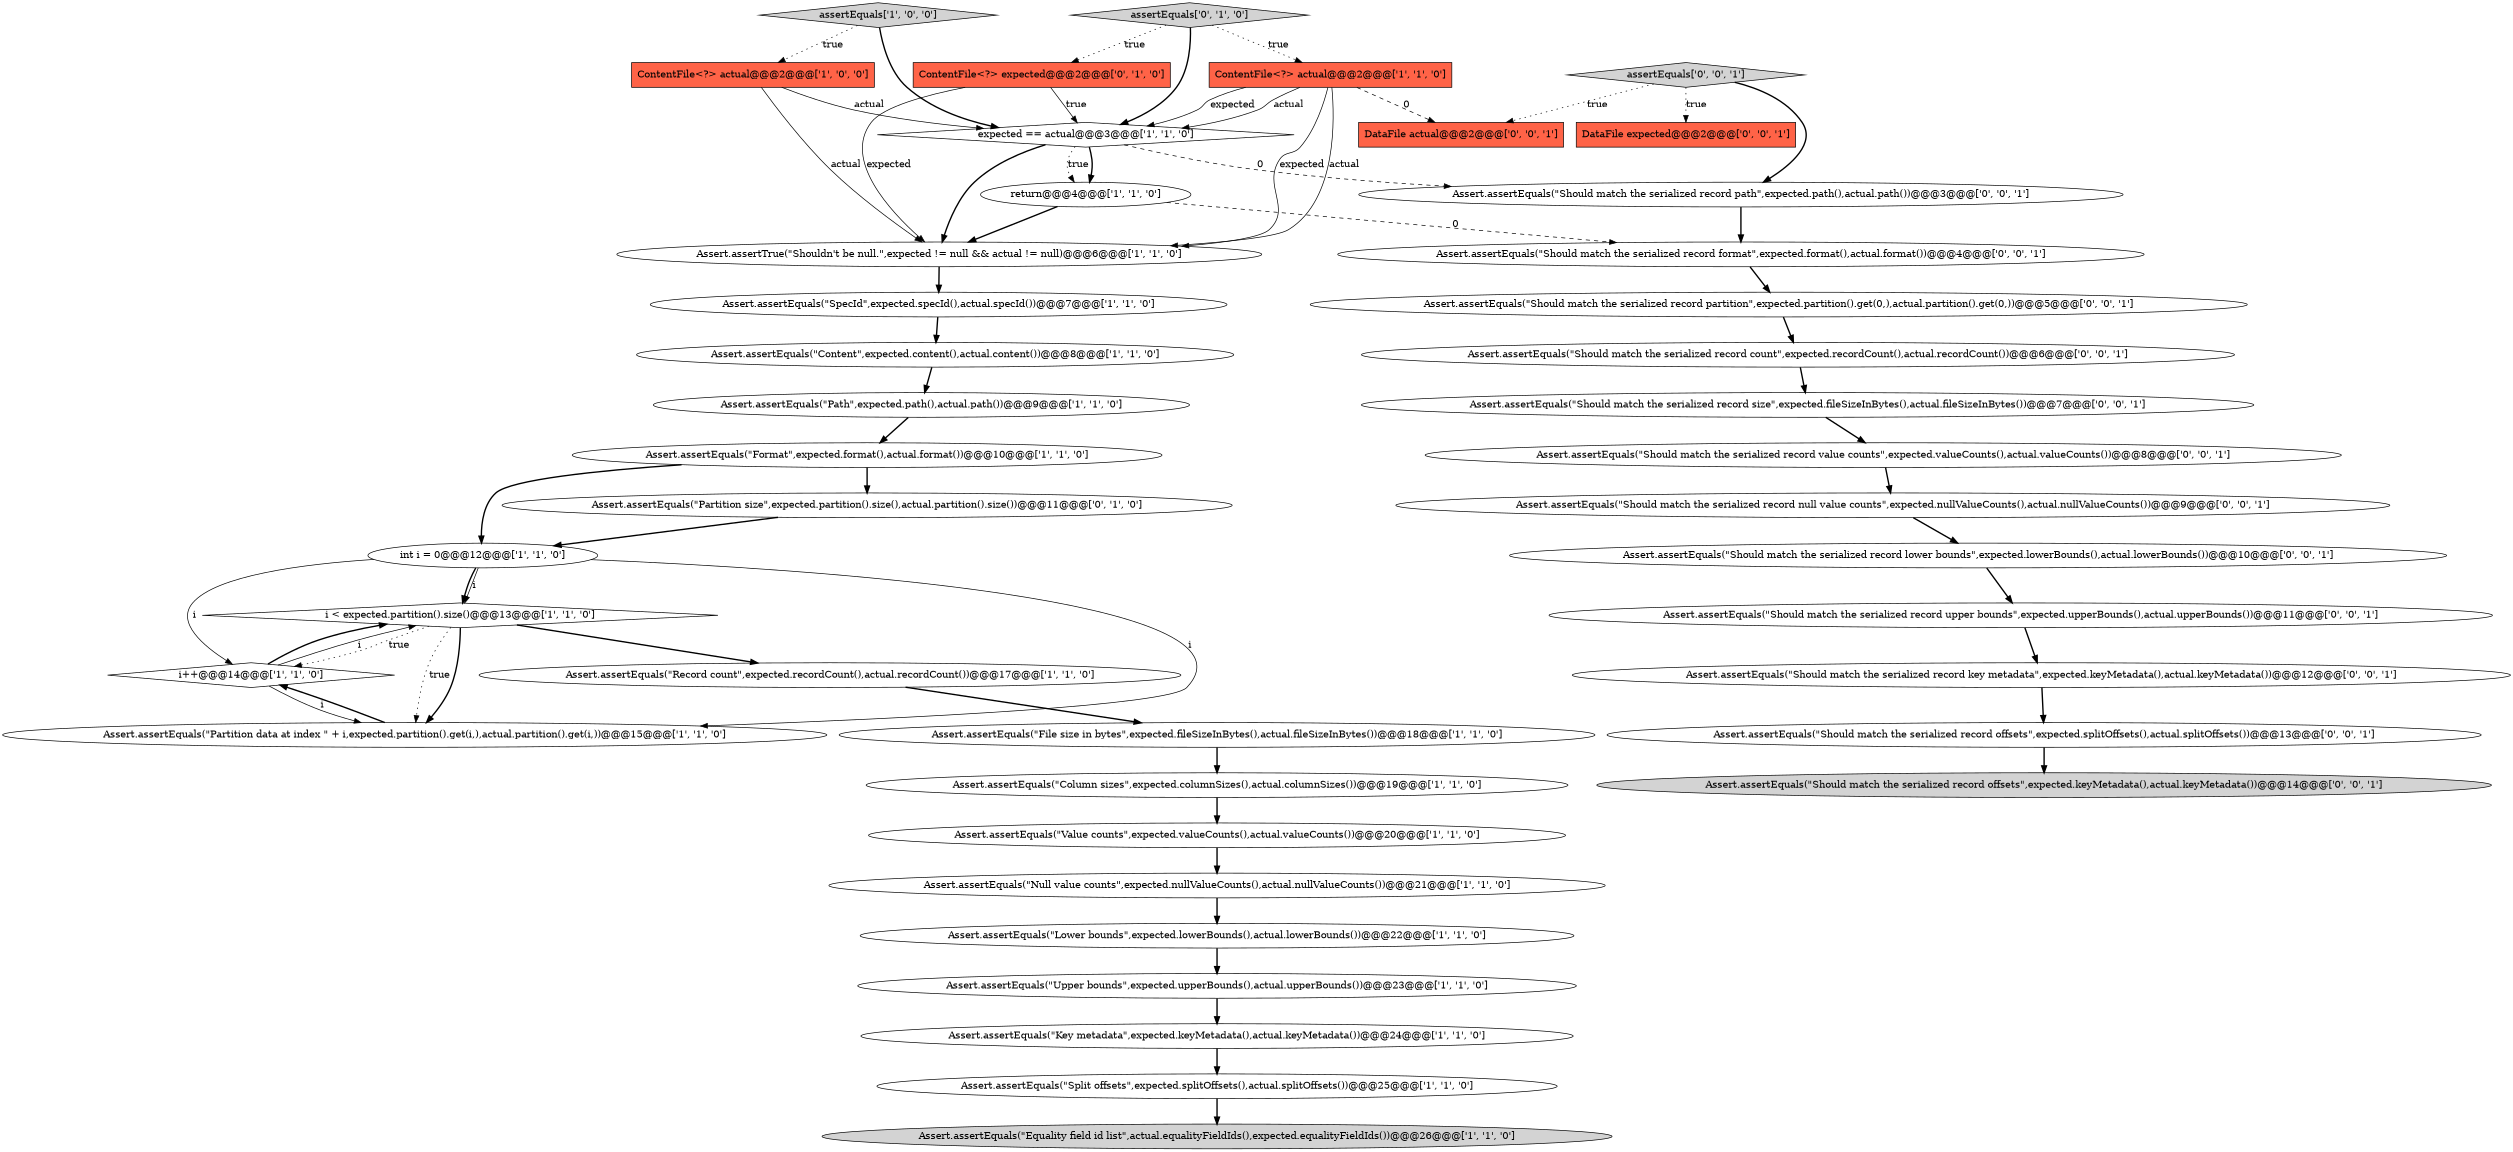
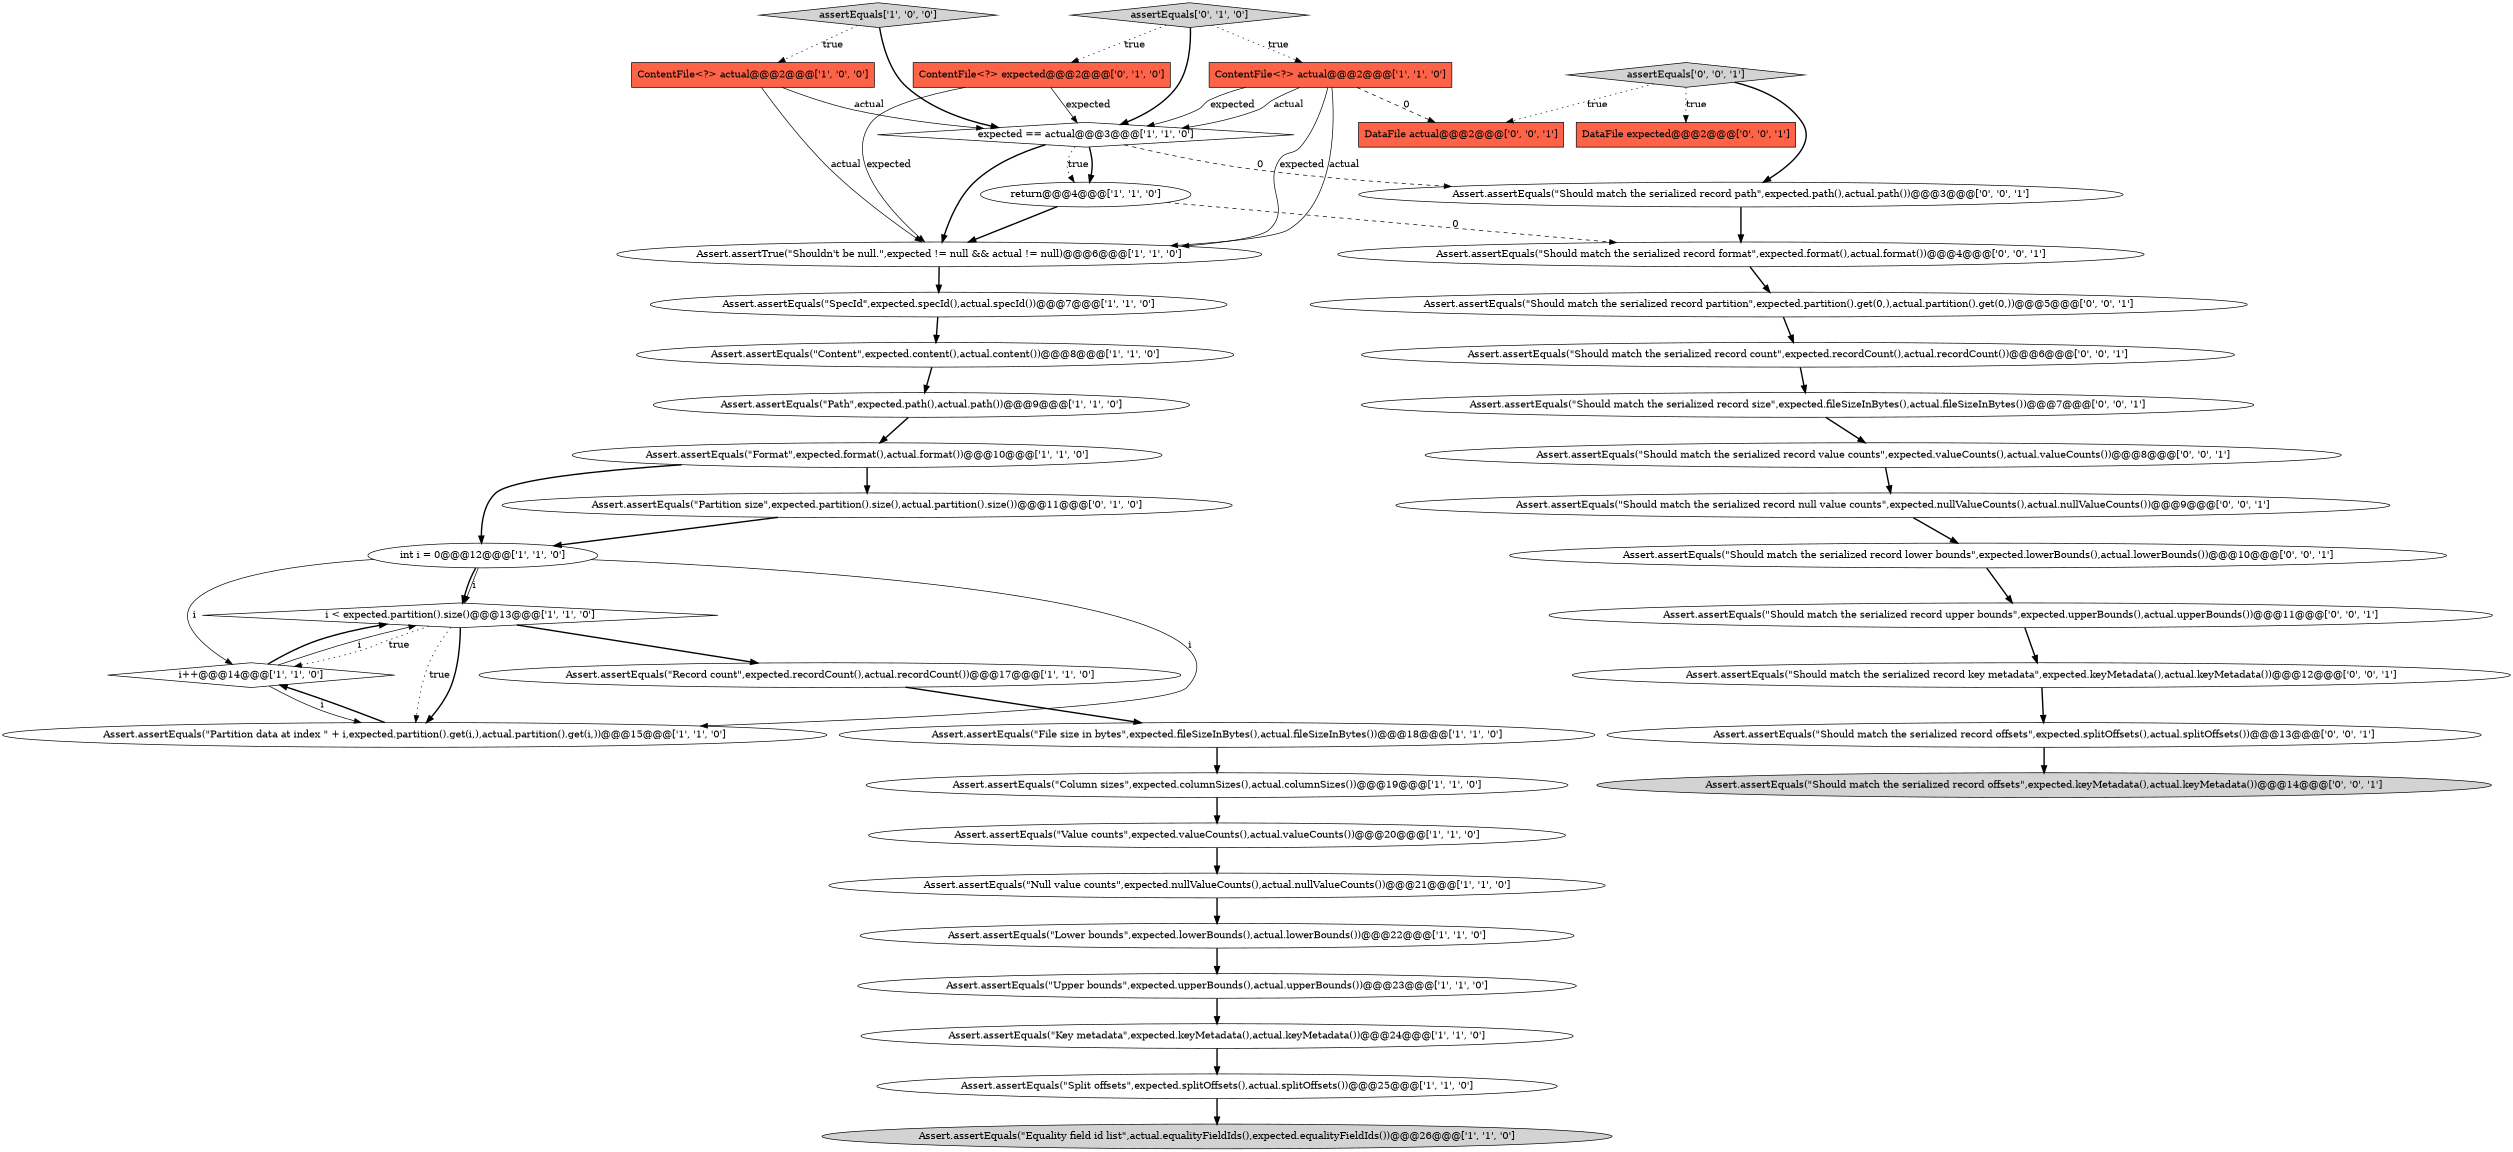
edge "ContentFile<?> expected@@@2@@@['0', '1', '0']" -> "expected == actual@@@3@@@['1', '1', '0']": label "true" -> "expected"
